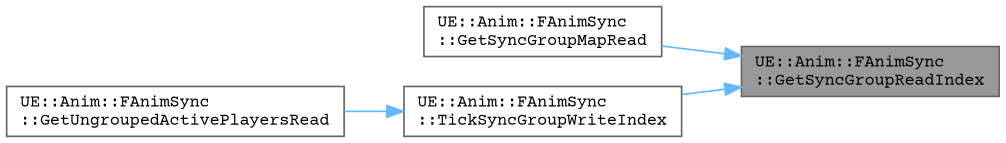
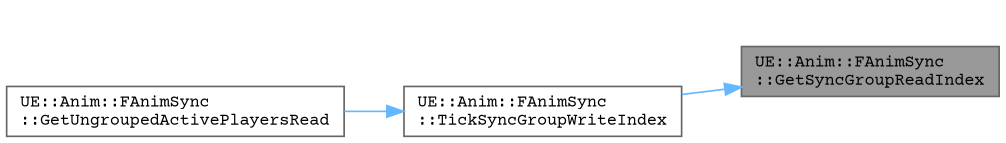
node "UE::Anim::FAnimSync ::GetSyncGroupMapRead": removed
